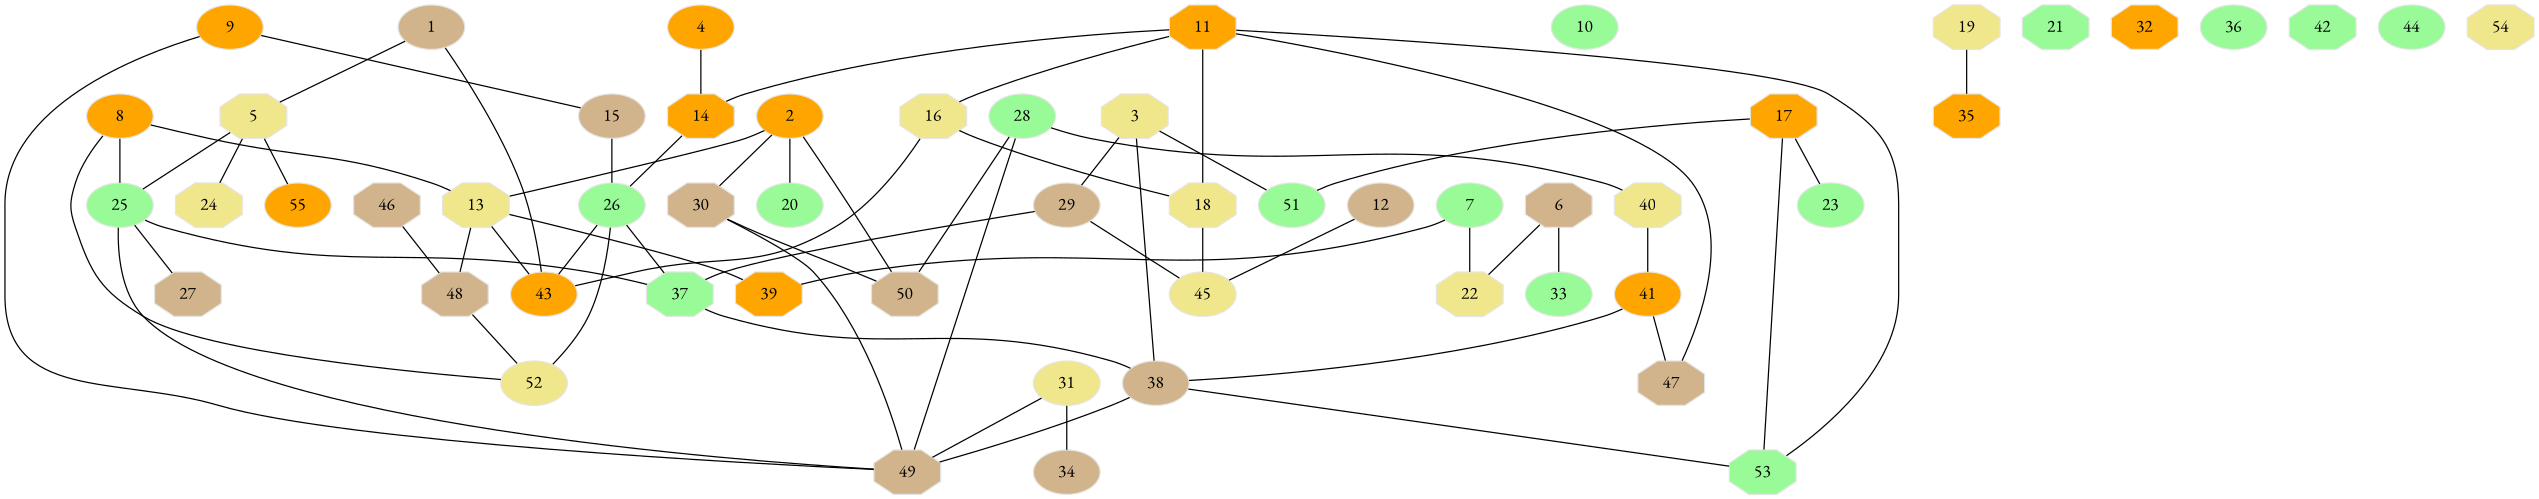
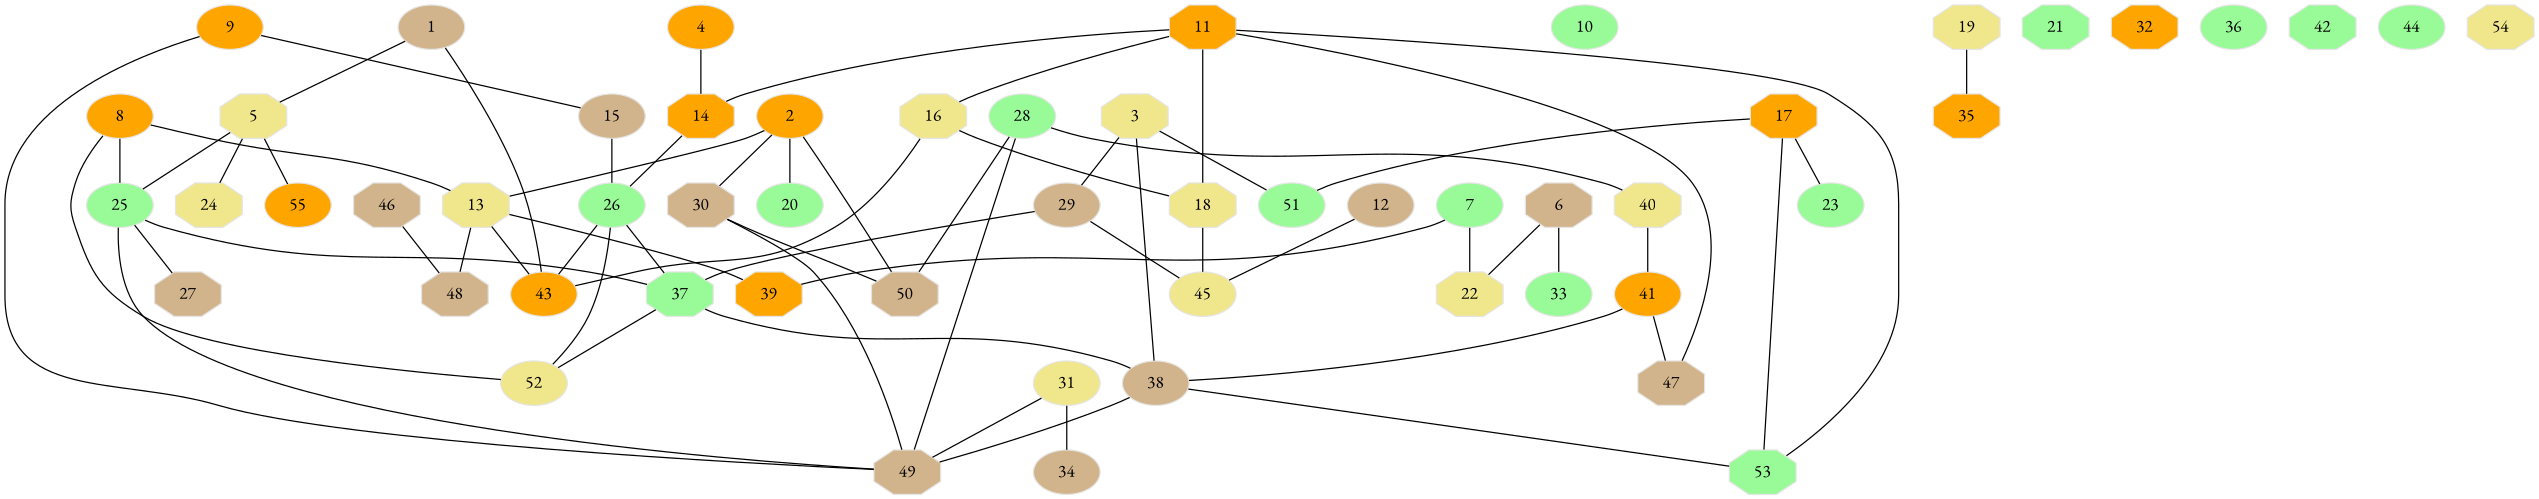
edge "48" -- "52": now "37" -- "52"
